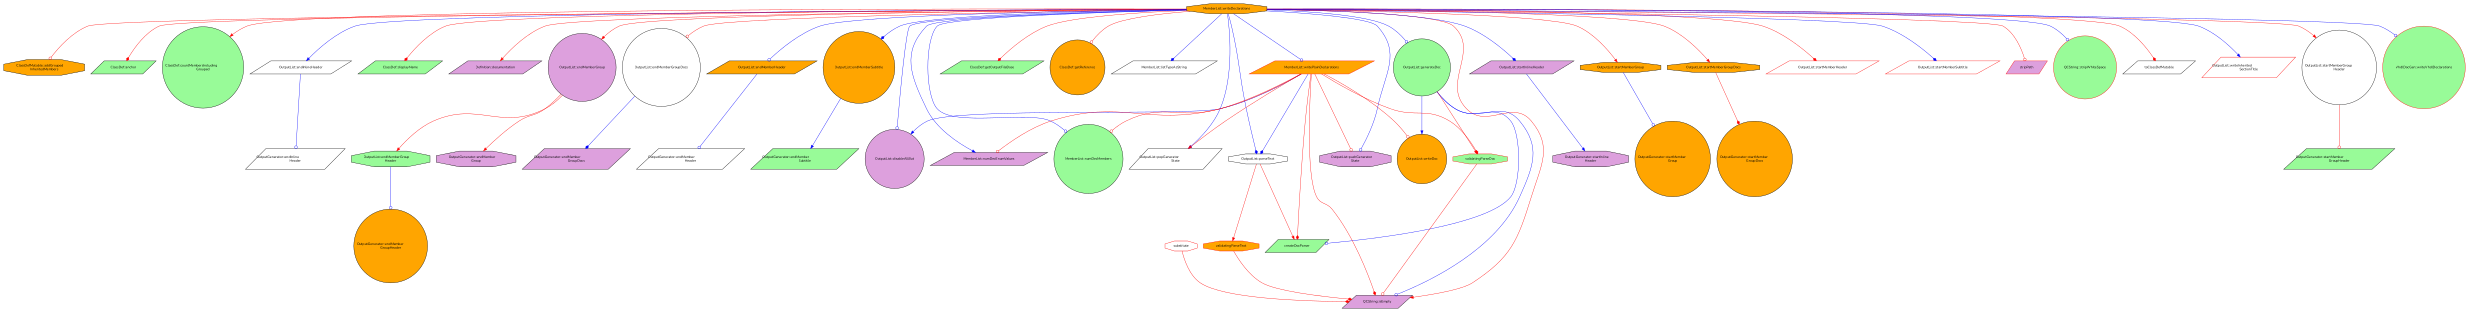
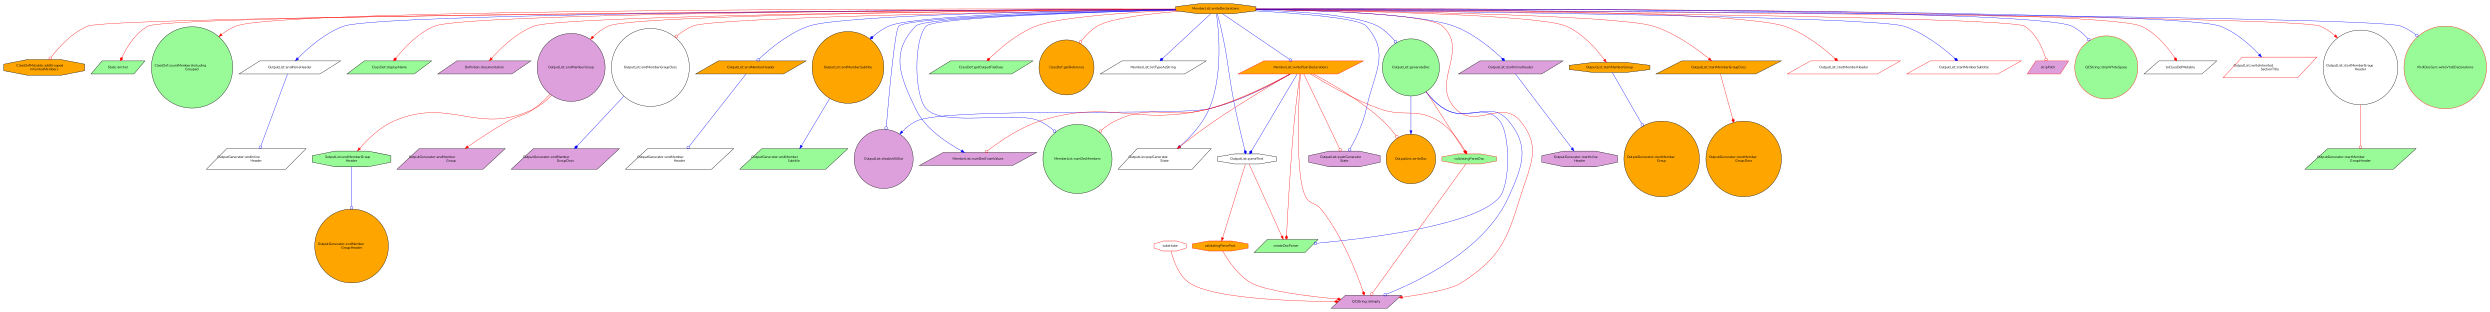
node "ClassDef::anchor": label "ClassDef::anchor" -> "State::anchor"
node "OutputList::startMemberGroupDocs": shape octagon -> parallelogram
node "OutputGenerator::endMember Group": shape octagon -> parallelogram
